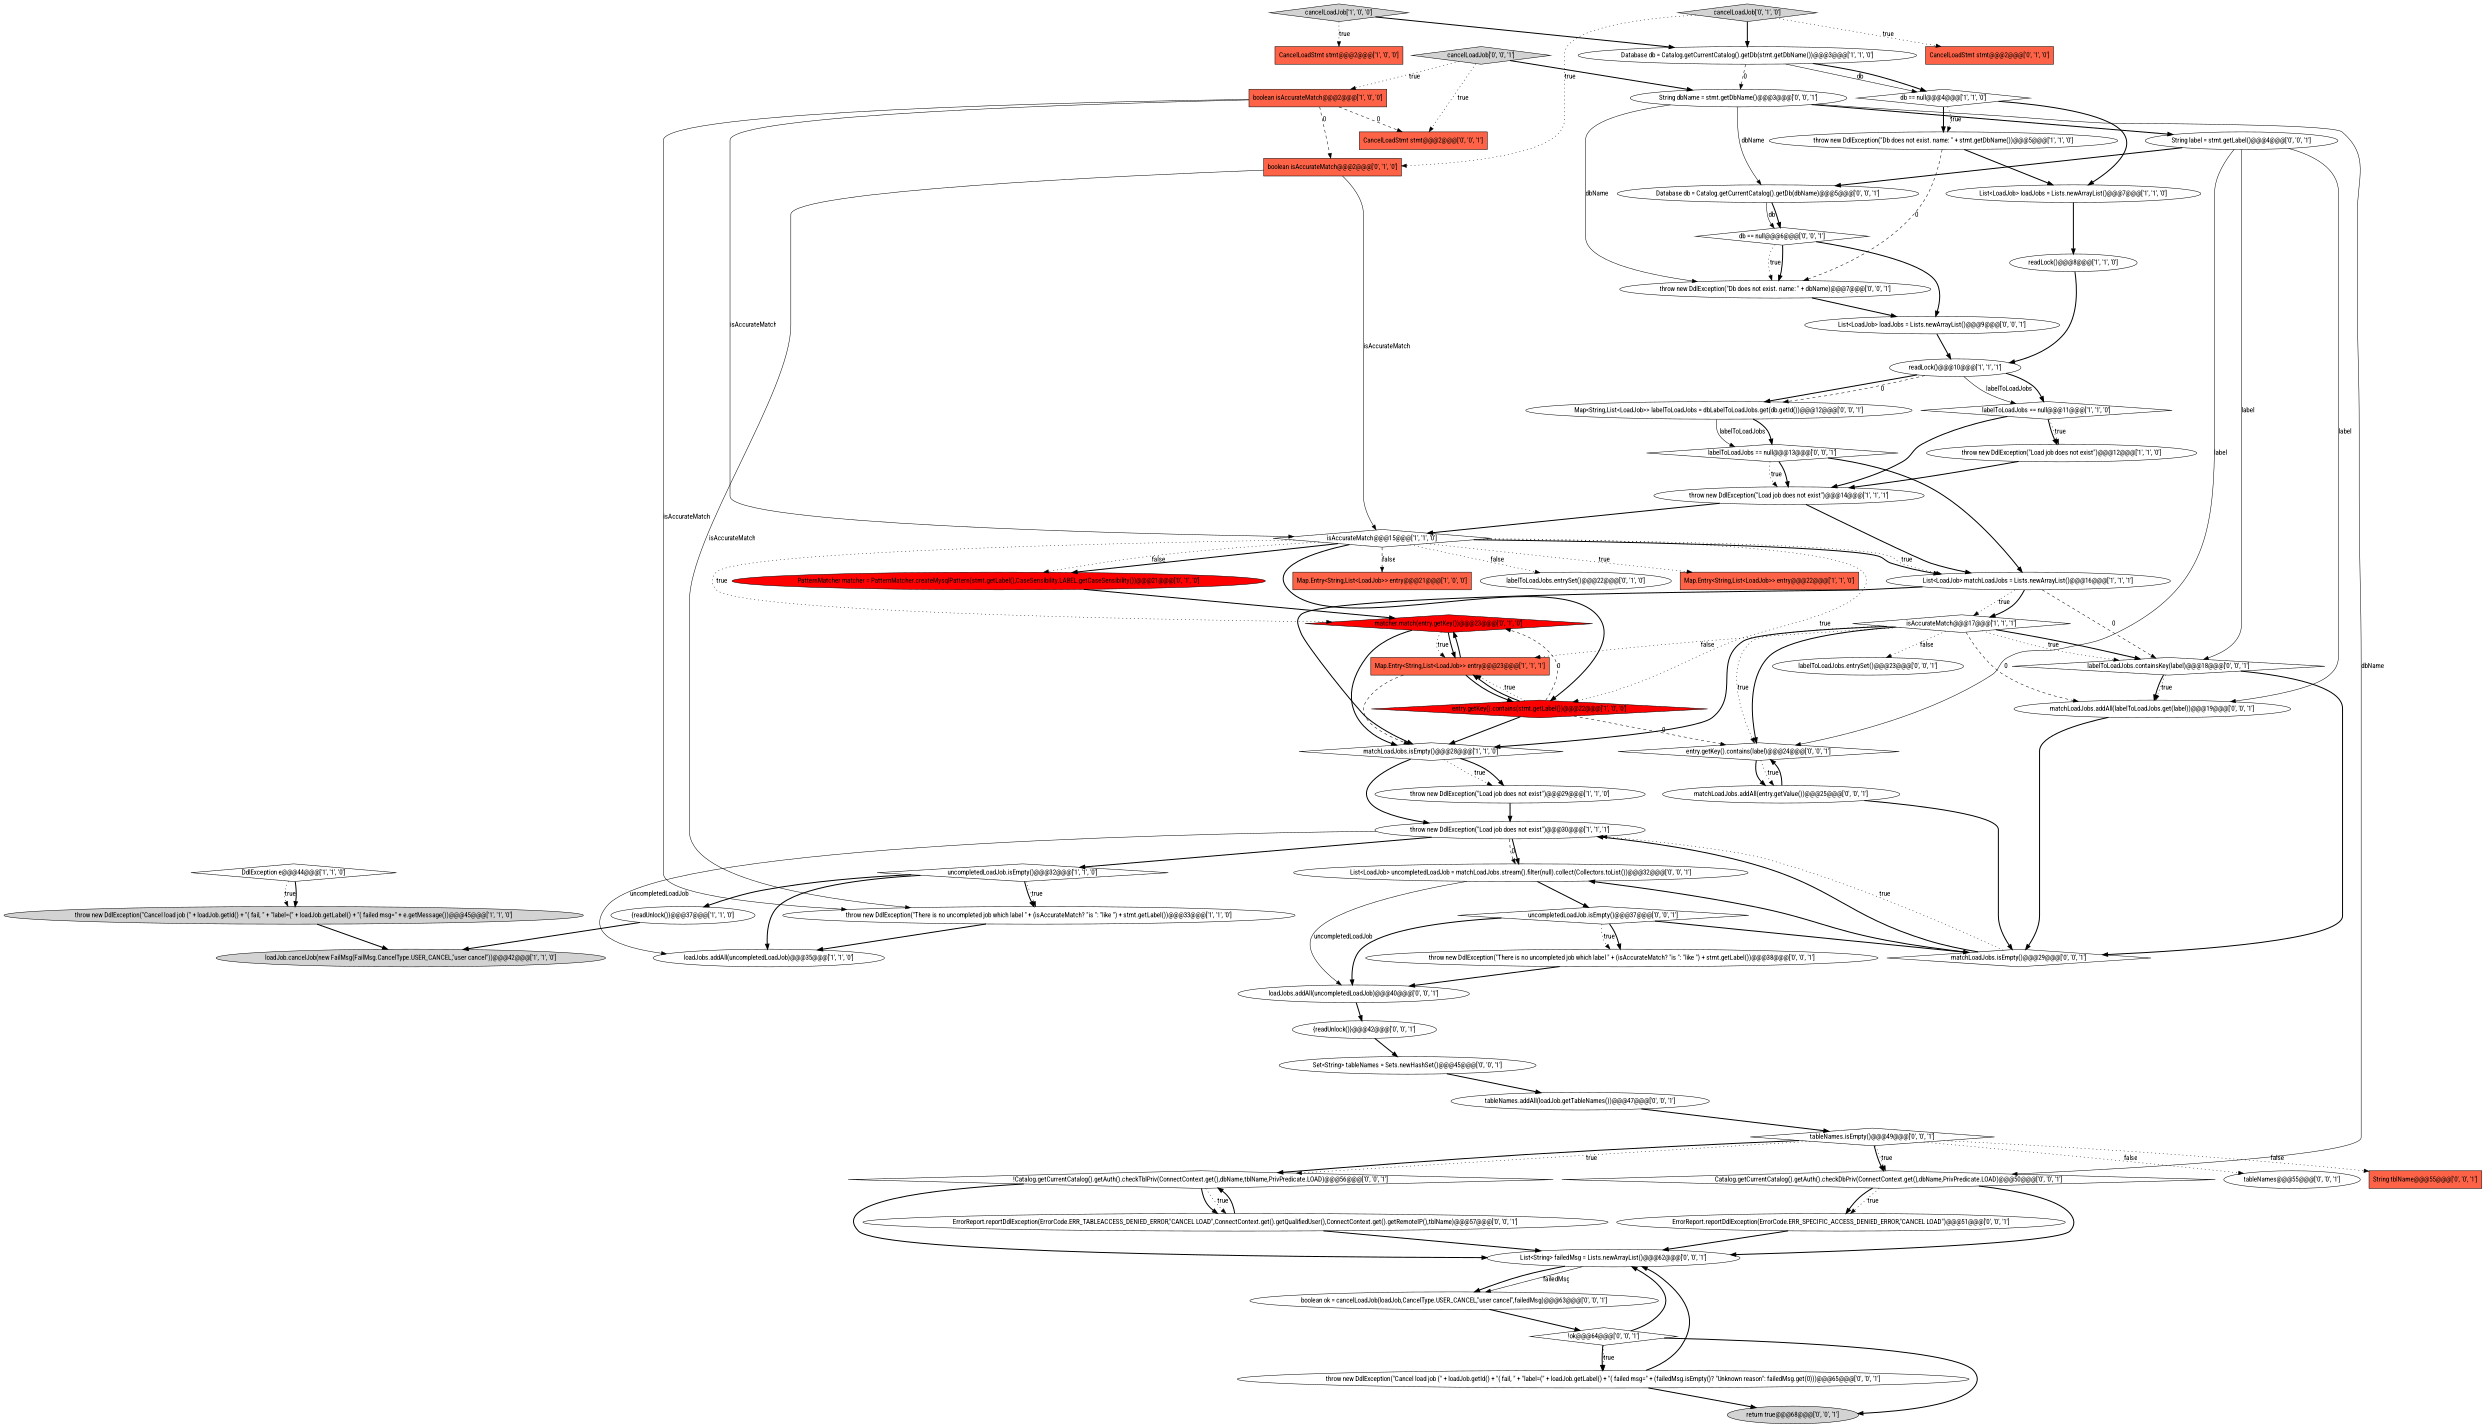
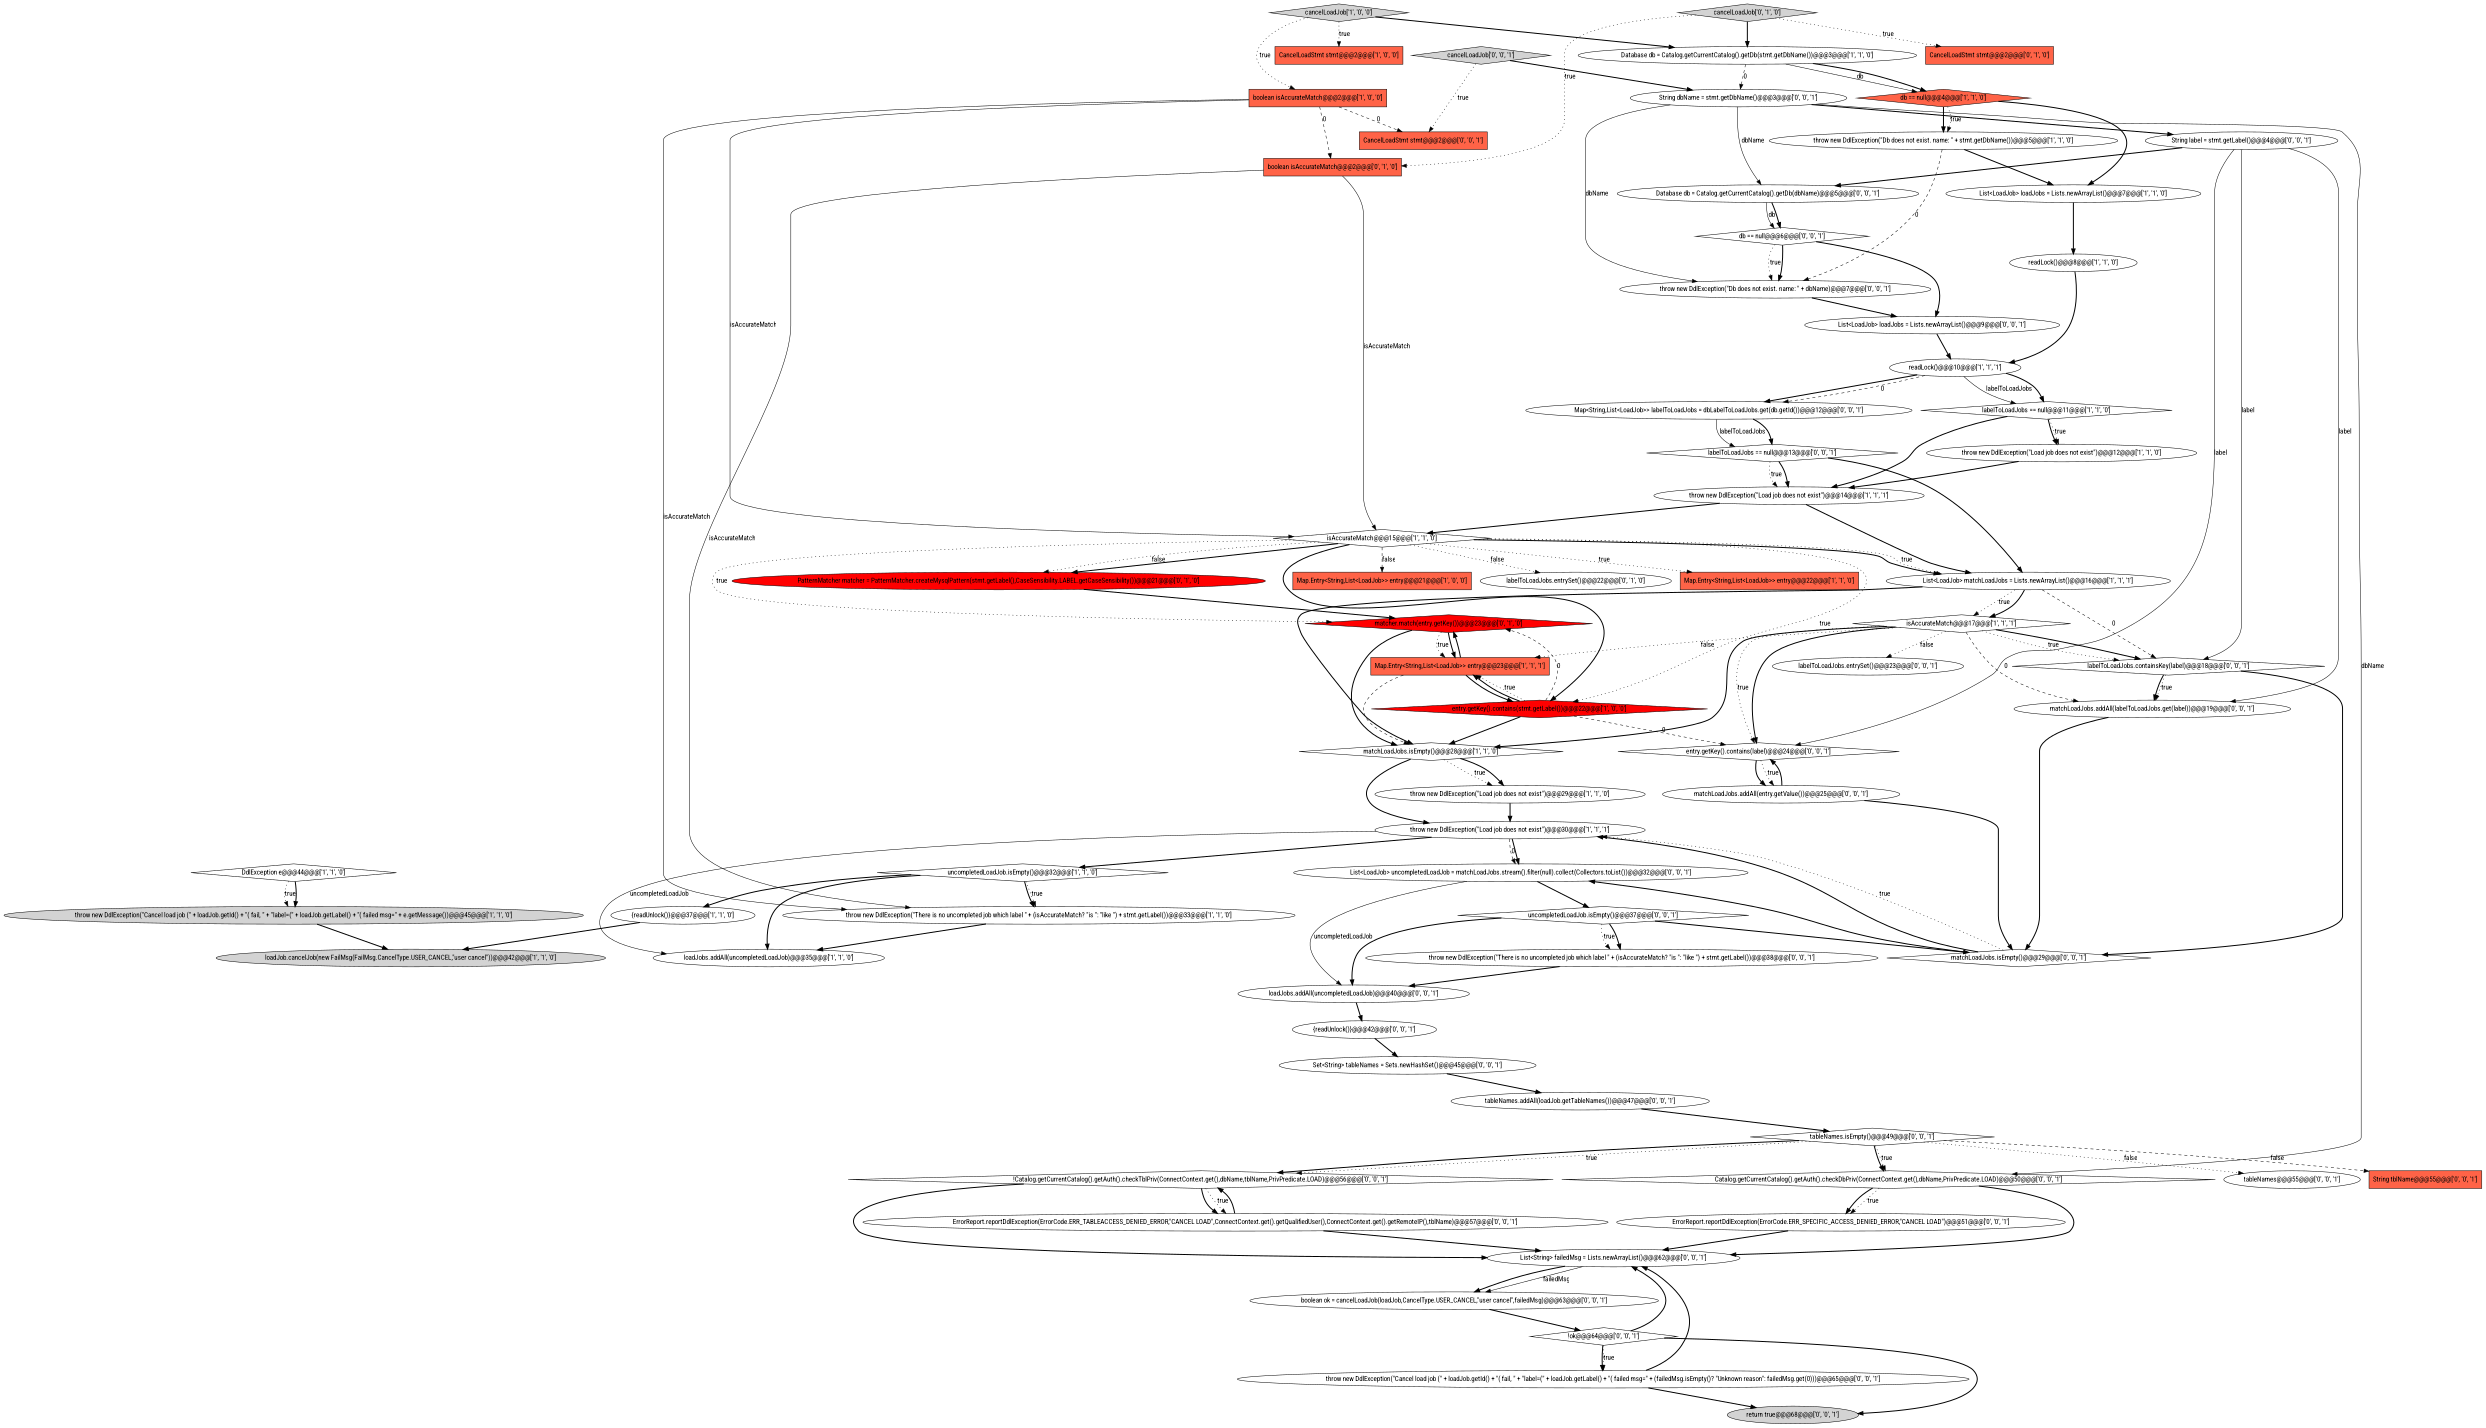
edge "cancelLoadJob['0', '0', '1']" -> "boolean isAccurateMatch@@@2@@@['1', '0', '0']": now "cancelLoadJob['1', '0', '0']" -> "boolean isAccurateMatch@@@2@@@['1', '0', '0']"
node "db == null@@@4@@@['1', '1', '0']": fillcolor white -> tomato
edge "tableNames.isEmpty()@@@49@@@['0', '0', '1']" -> "String tblName@@@55@@@['0', '0', '1']": style dotted -> dashed
